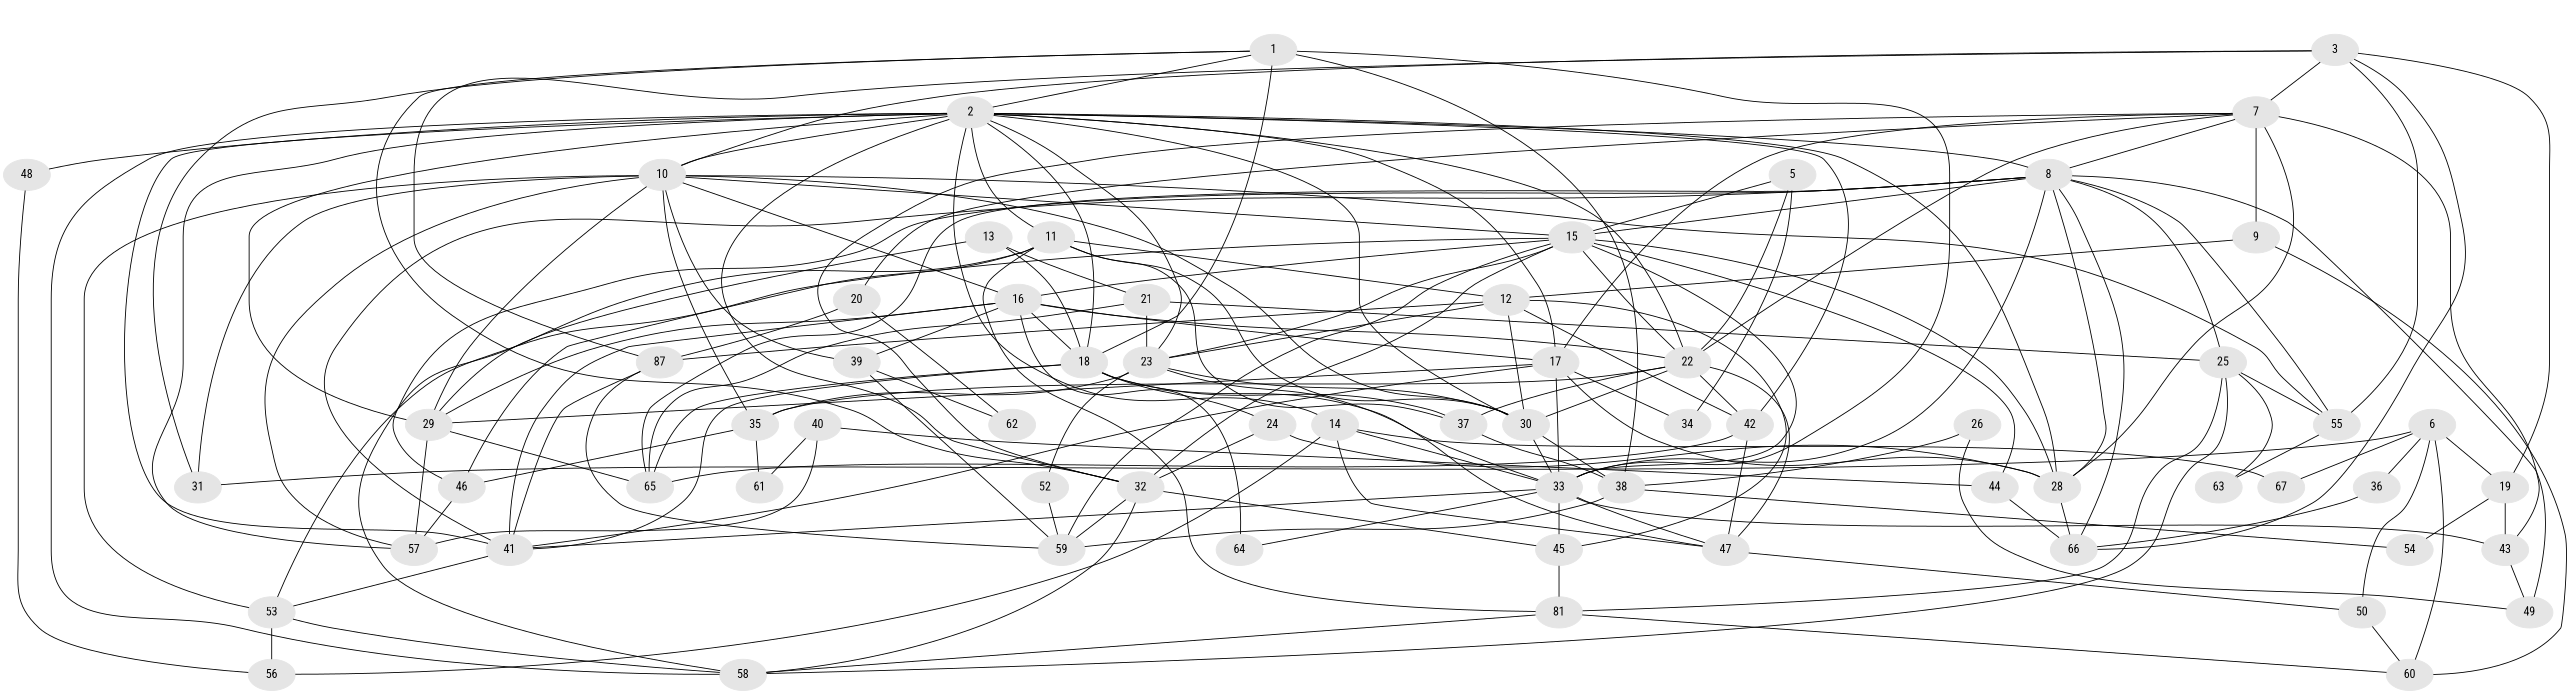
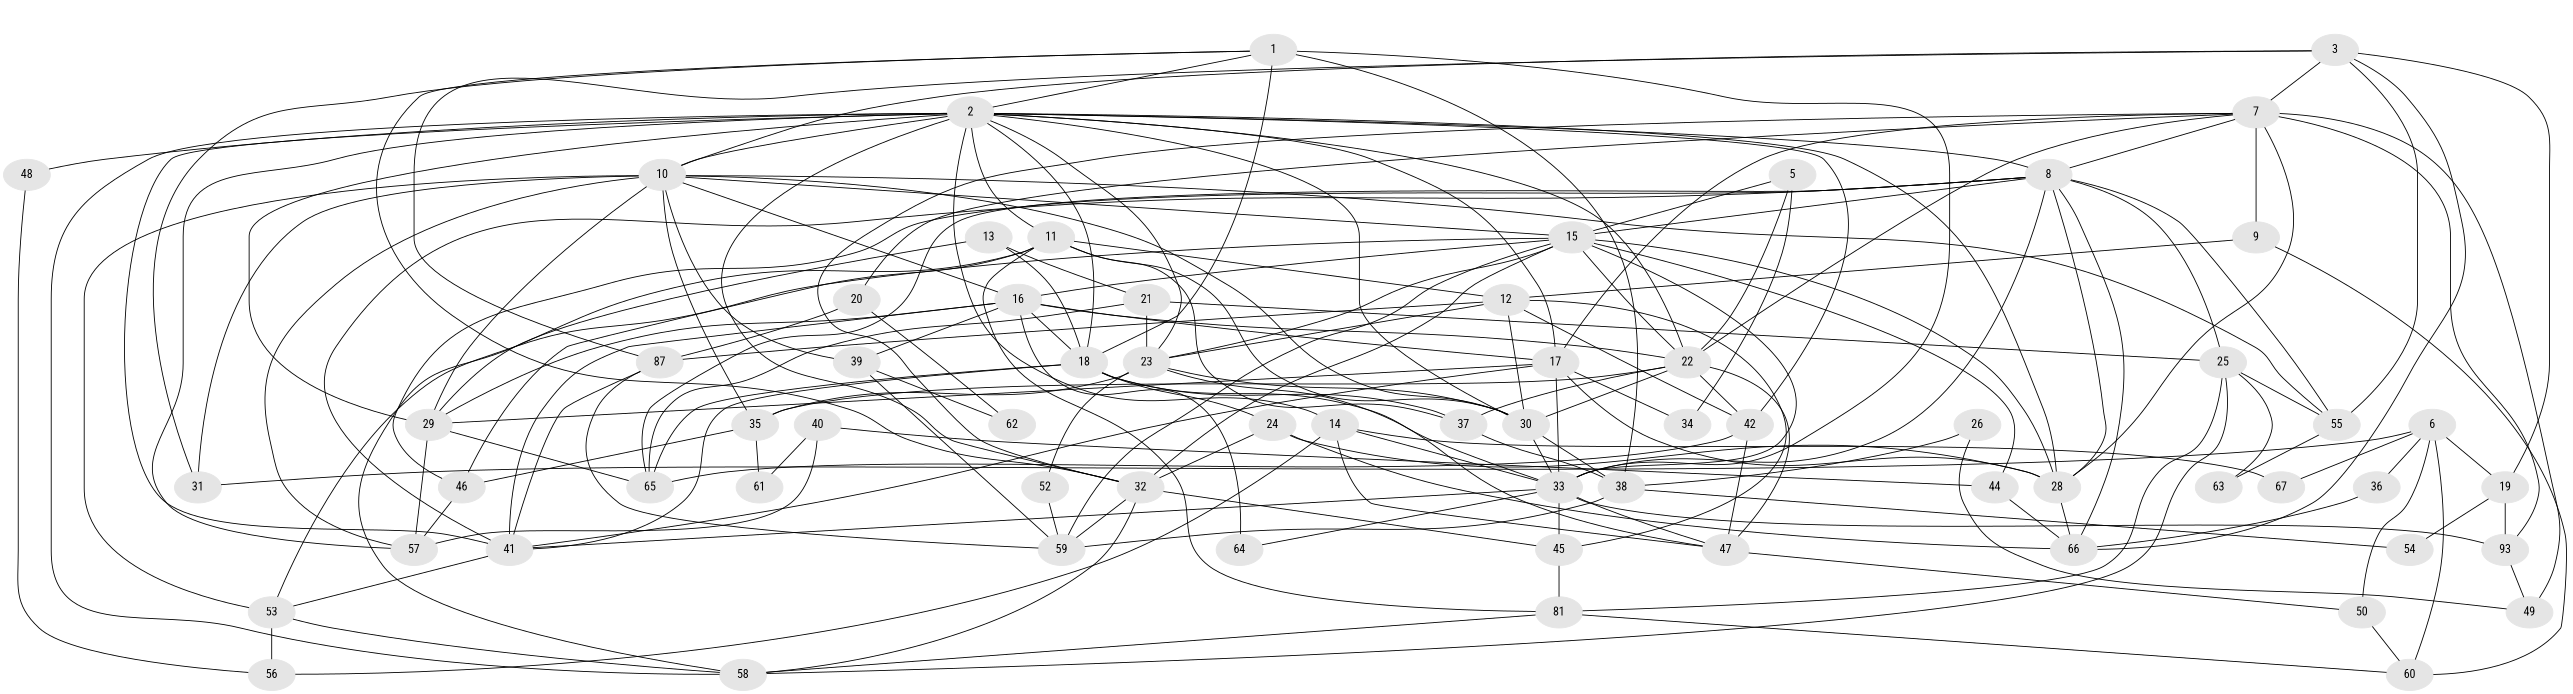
edge "8" -- "49": now "7" -- "49"
edge "24" -- "66": added
node "43": label "43" -> "93"
